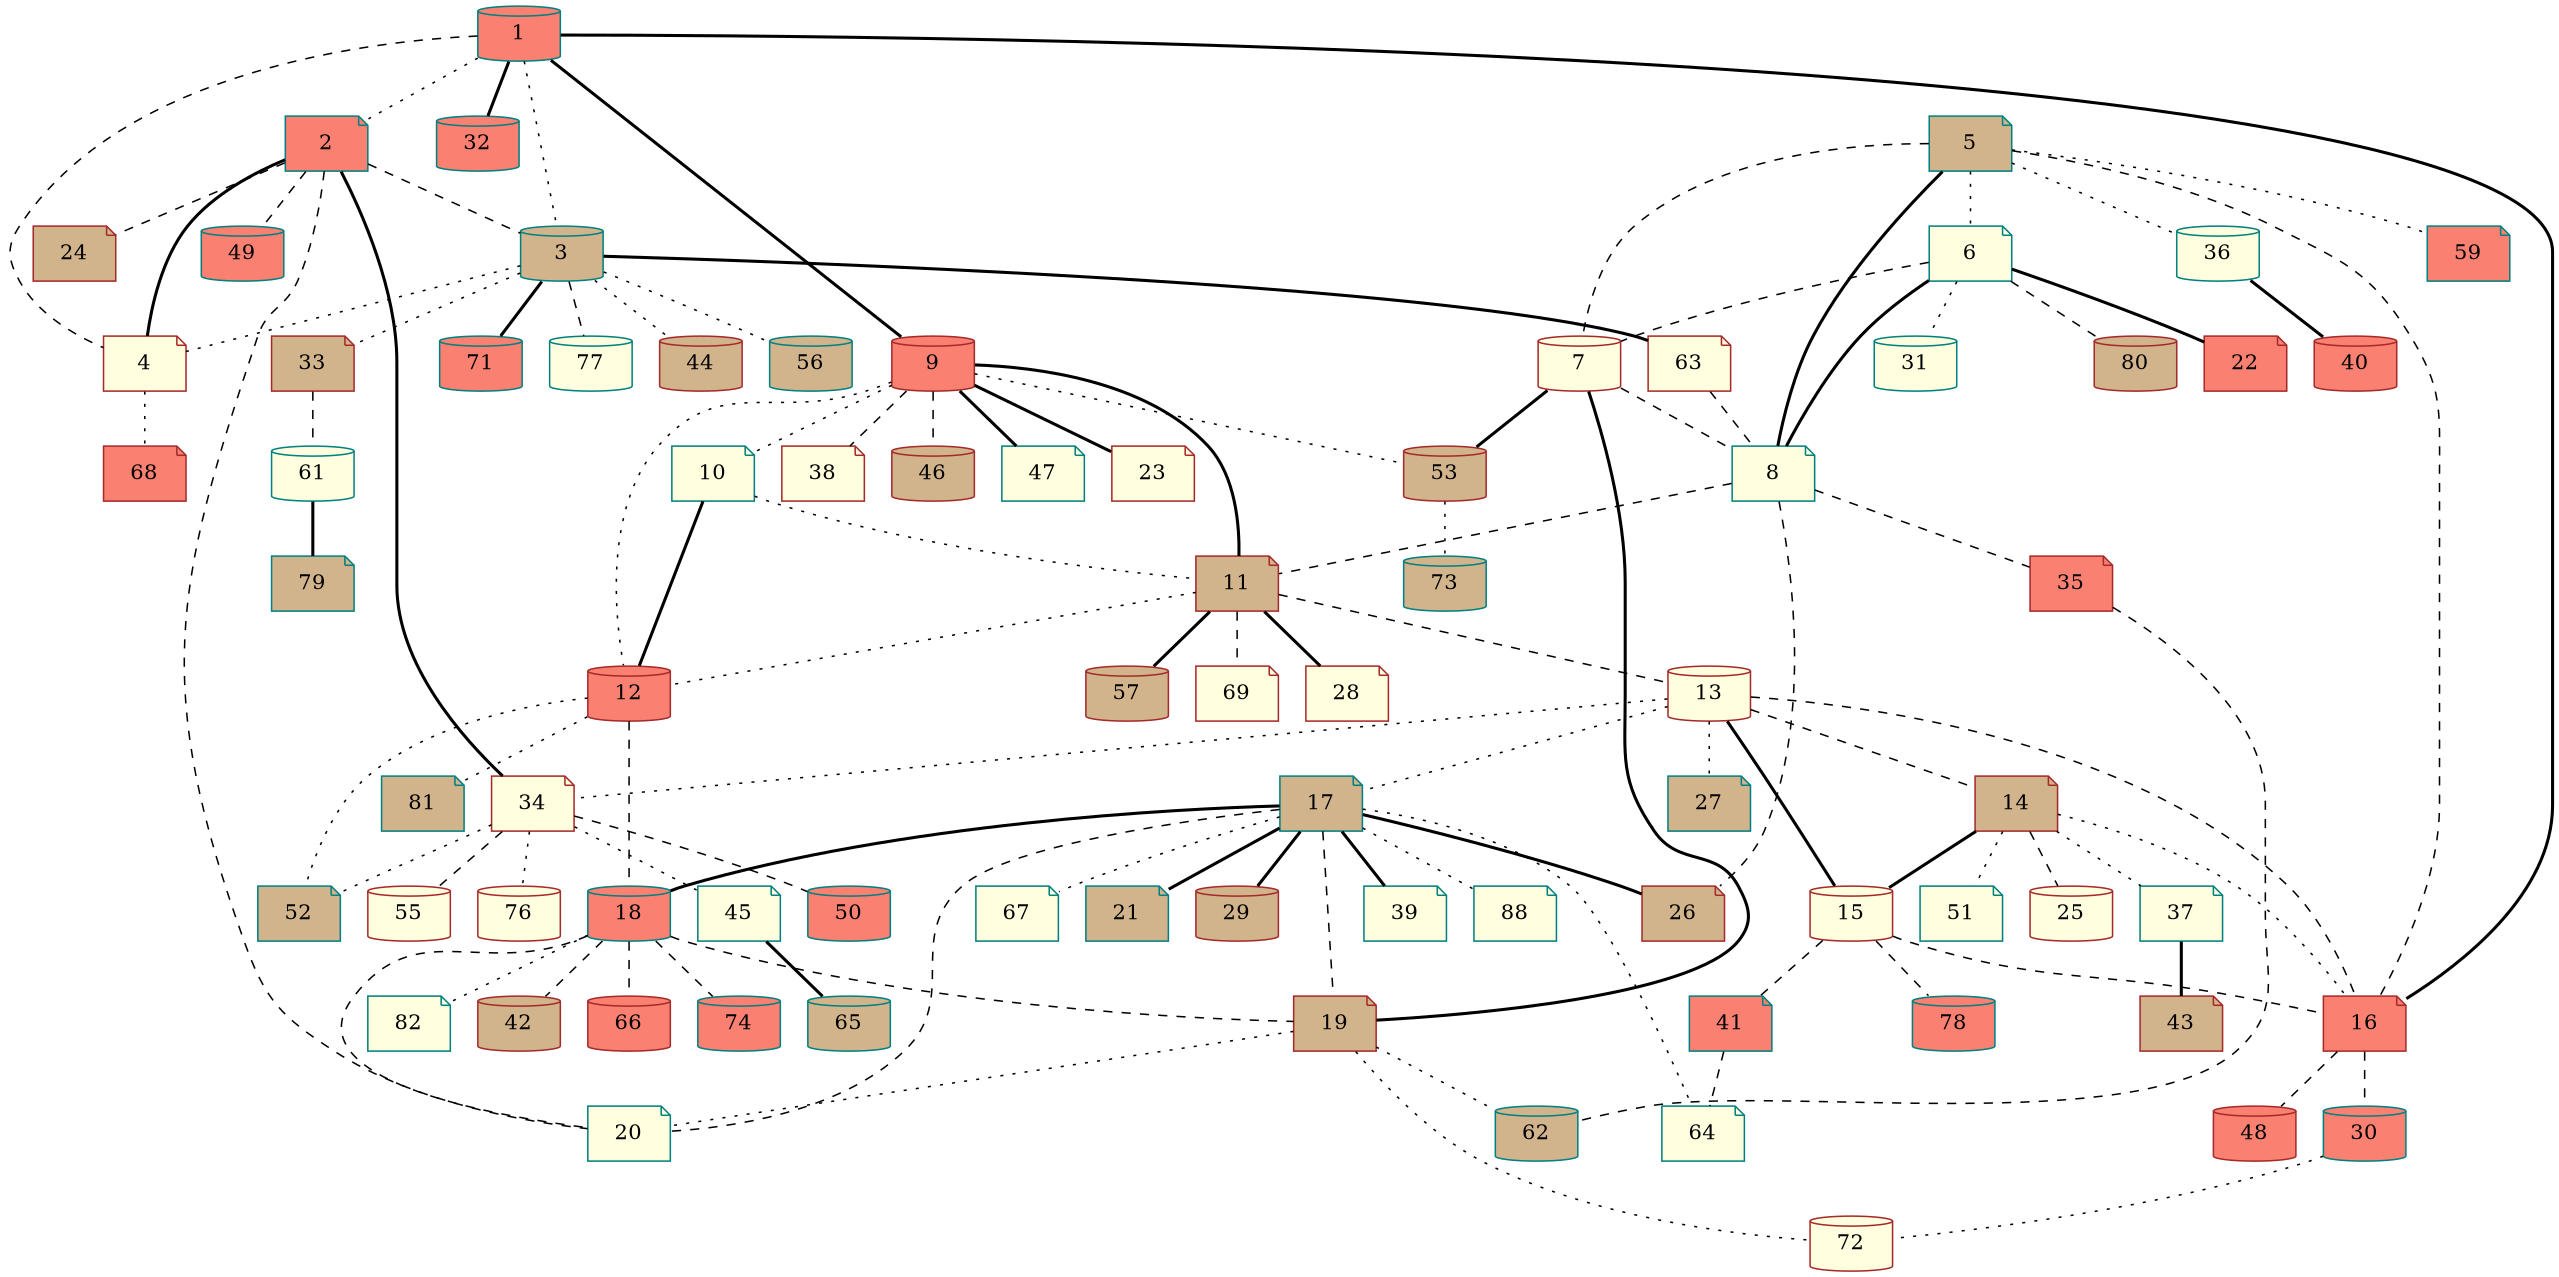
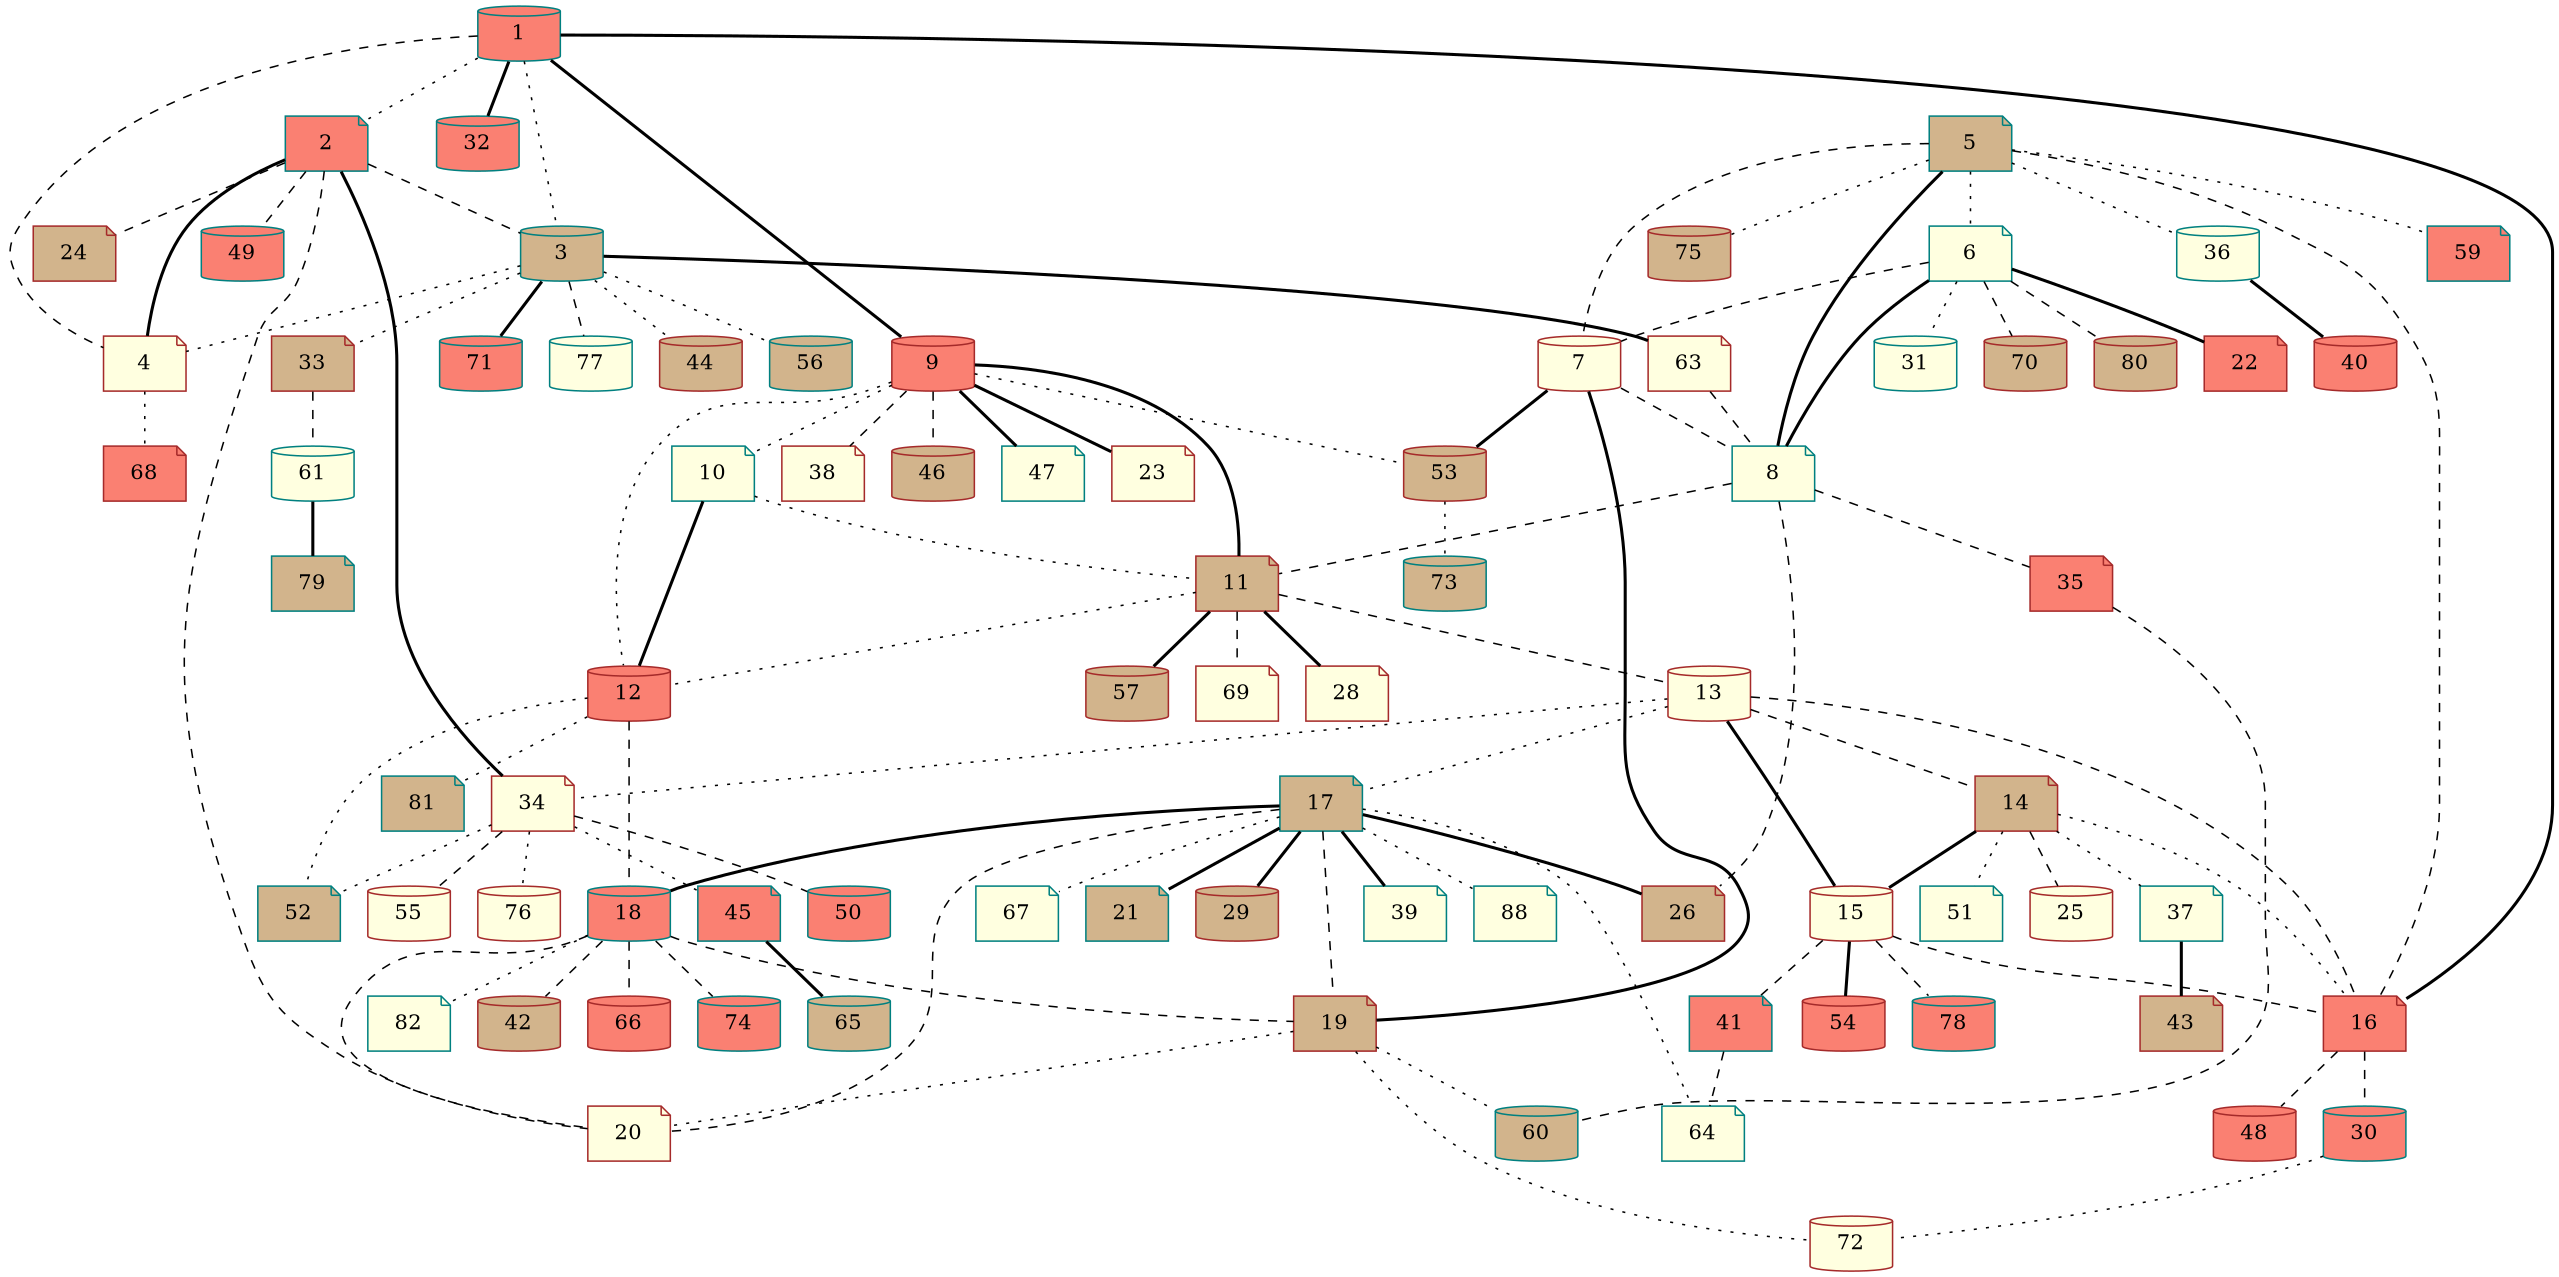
node "75": added
node "70": added
node "27": removed
node "45": fillcolor lightyellow -> salmon
node "54": added
node "20": color teal -> brown
node "62": label "62" -> "60"
